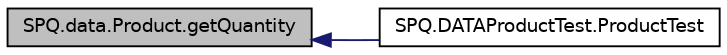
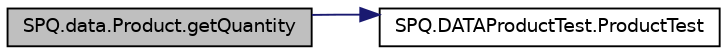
edge "SPQ.DATAProductTest.ProductTest" -> "SPQ.data.Product.getQuantity": reversed
